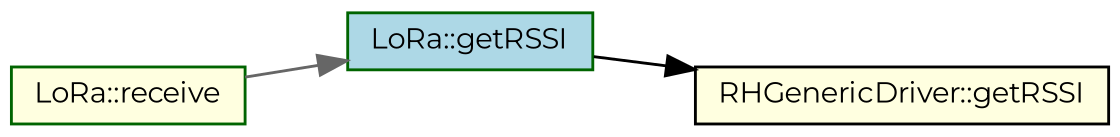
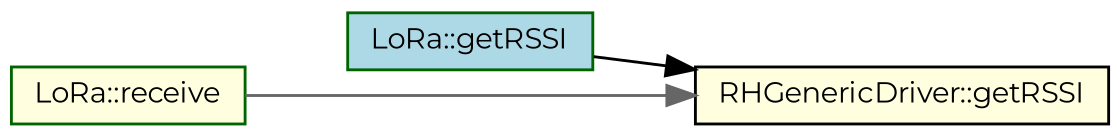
edge "LoRa::receive" -> "LoRa::getRSSI": now "LoRa::receive" -> "RHGenericDriver::getRSSI"
